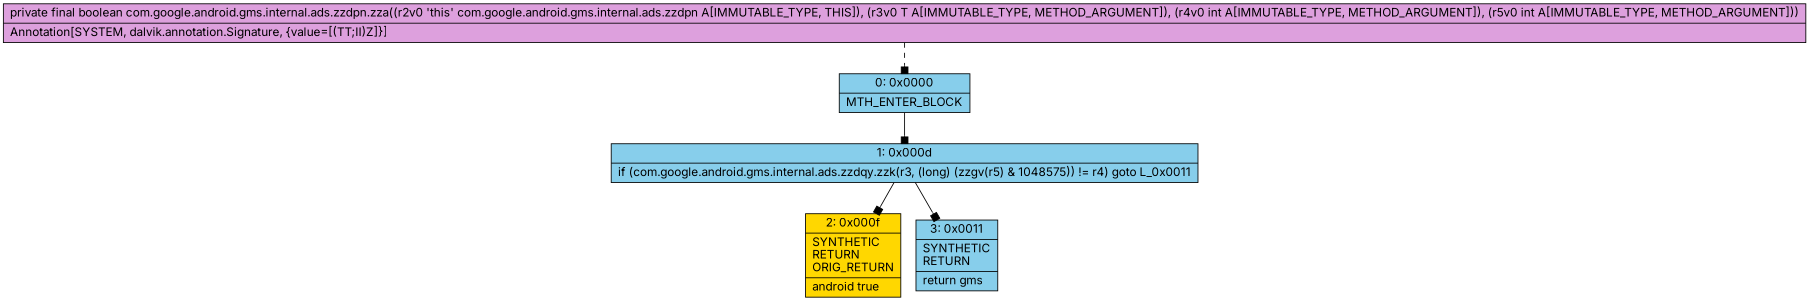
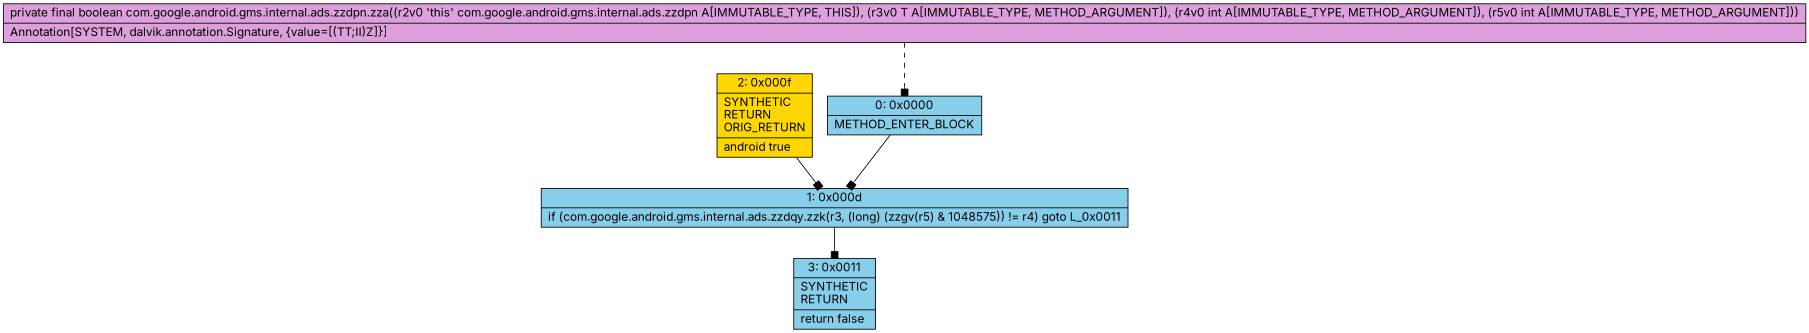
node "0: 0x0000": text "MTH_ENTER_BLOCK" -> "METHOD_ENTER_BLOCK"
edge "1: 0x000d" -> "2: 0x000f": reversed
node "3: 0x0011": text "return gms" -> "return false"
